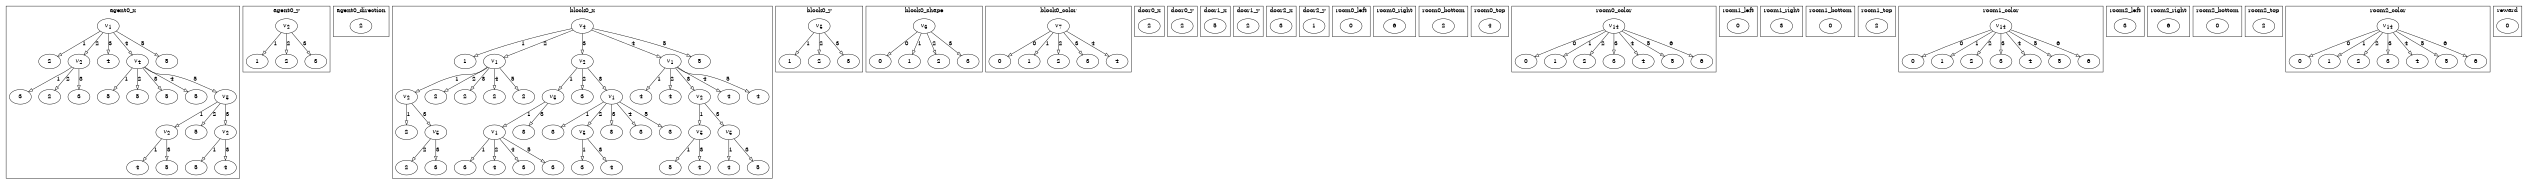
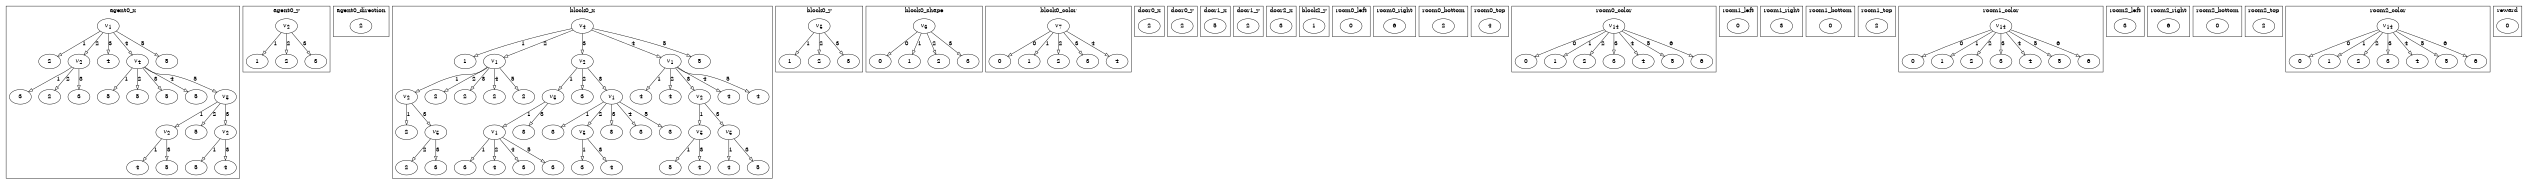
cluster "door2_y": label "door2_y" -> "block2_y"
